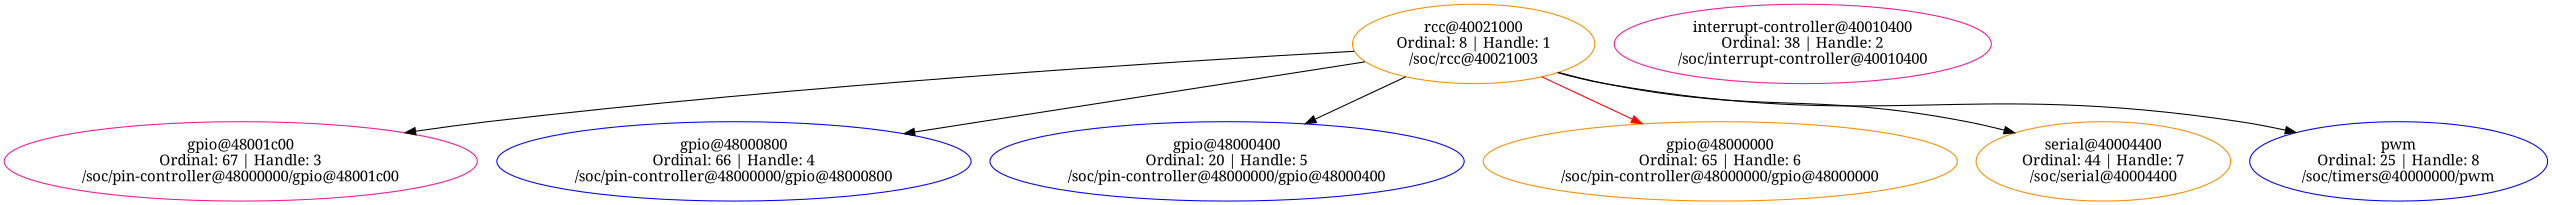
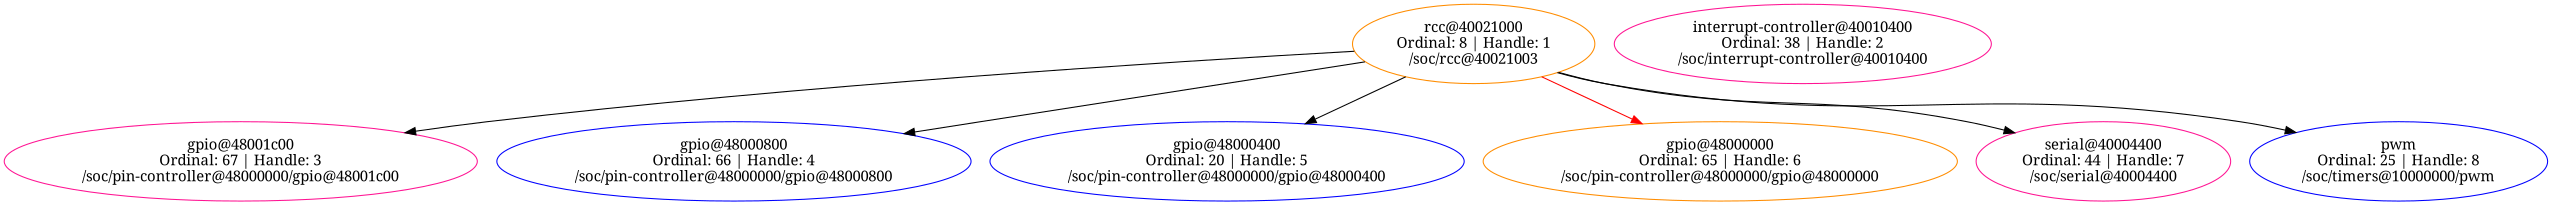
node "serial@40004400 Ordinal: 44 | Handle: 7 /soc/serial@40004400": color darkorange -> deeppink
node "pwm Ordinal: 25 | Handle: 8 /soc/timers@40000000/pwm": label "pwm Ordinal: 25 | Handle: 8 /soc/timers@40000000/pwm" -> "pwm Ordinal: 25 | Handle: 8 /soc/timers@10000000/pwm"
